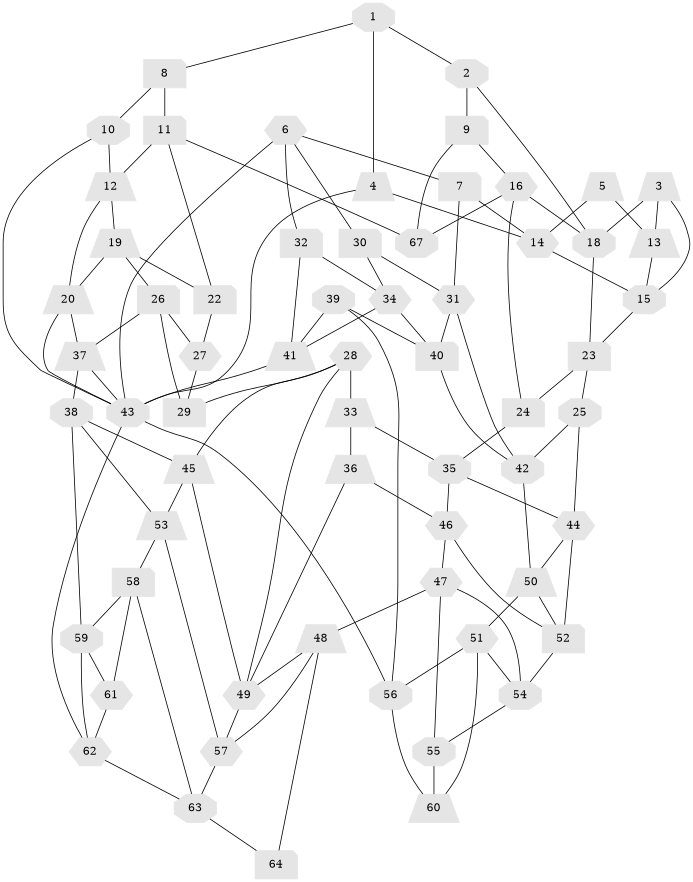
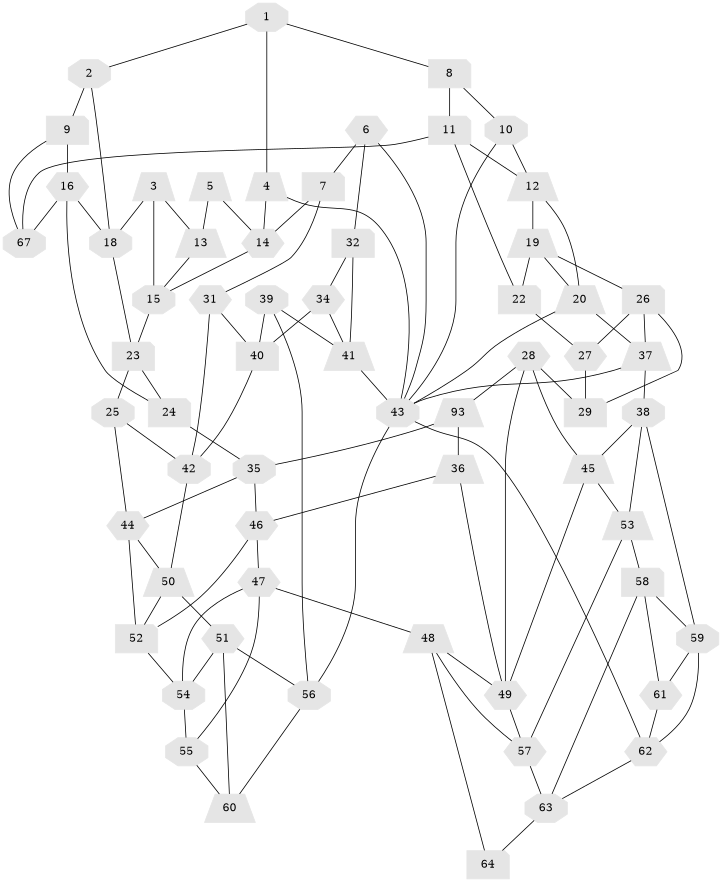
node "30": removed
node "33": label "33" -> "93"
